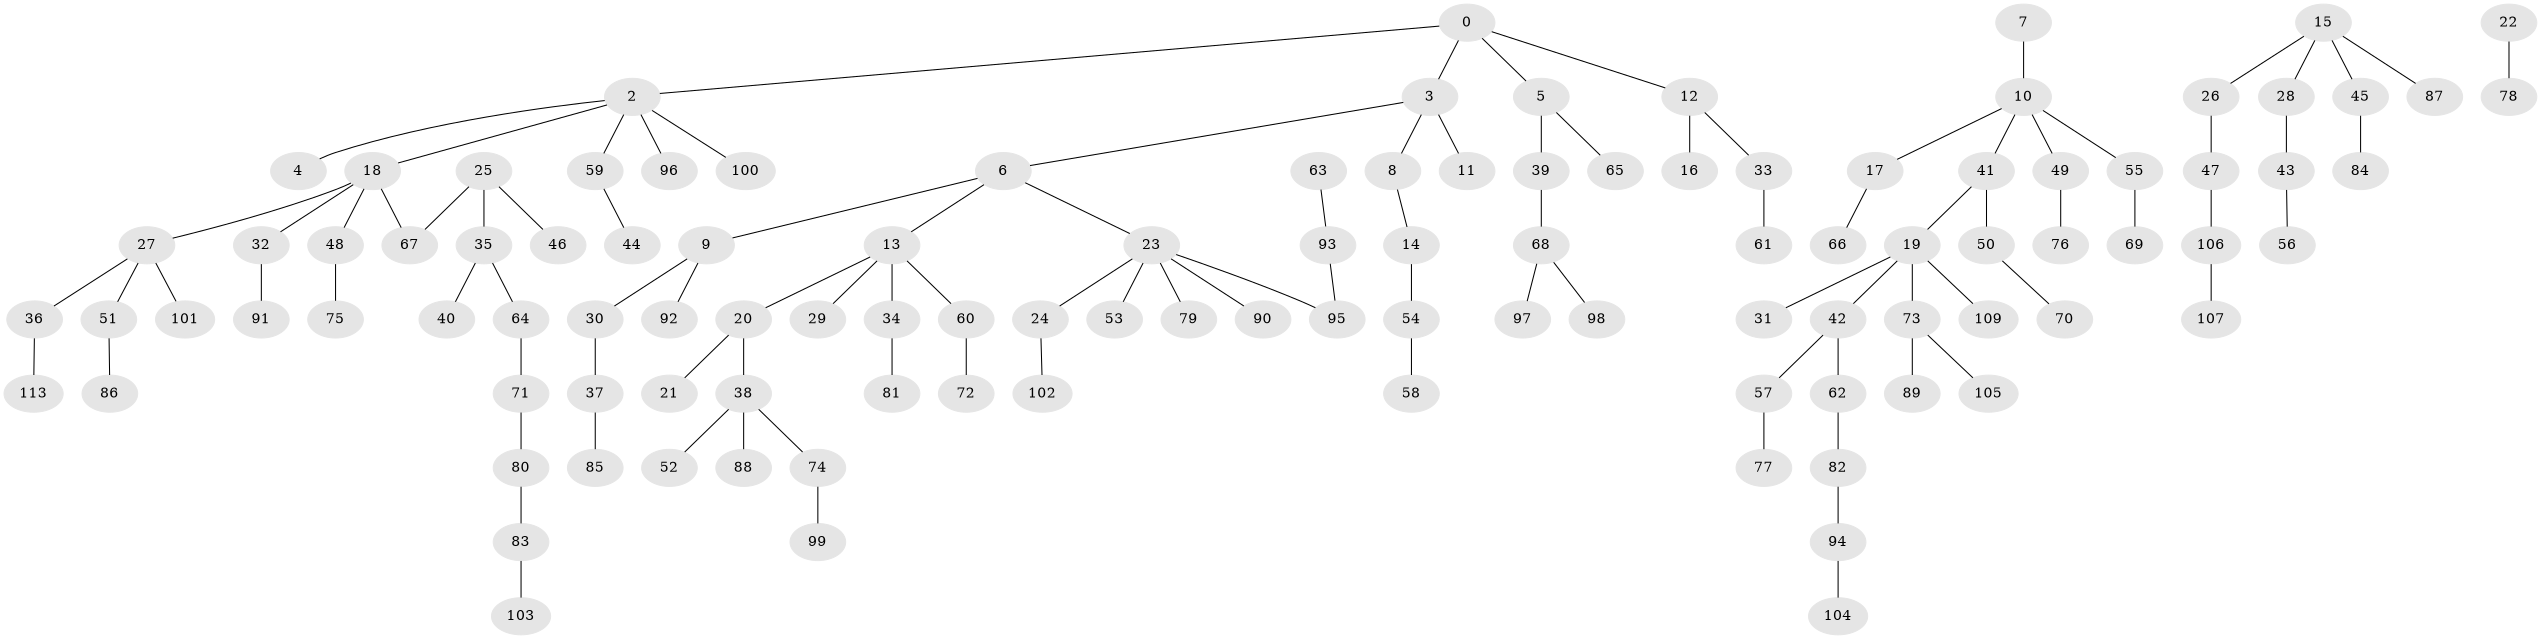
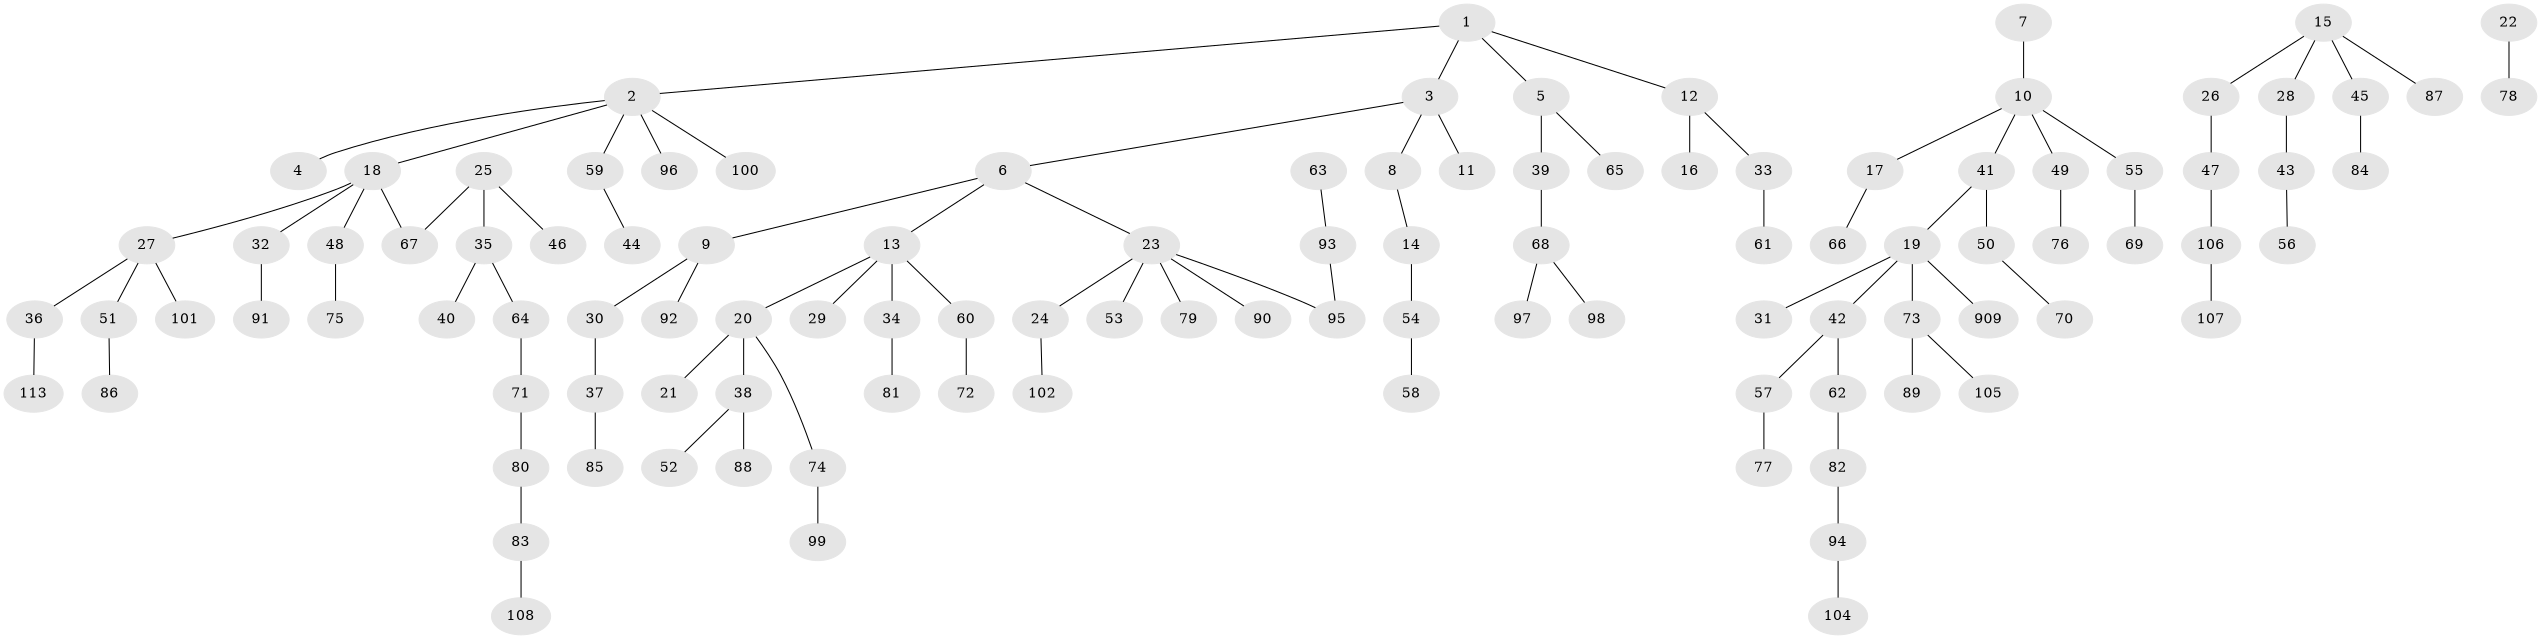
node "0": label "0" -> "1"
node "109": label "109" -> "909"
edge "38" -- "74": now "20" -- "74"
node "103": label "103" -> "108"
